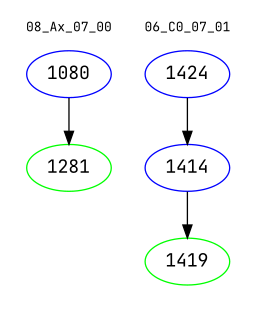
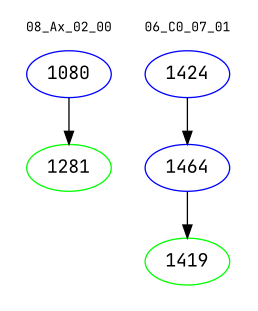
cluster "08_Ax_07_00": label "08_Ax_07_00" -> "08_Ax_02_00"
node "1414": label "1414" -> "1464"
